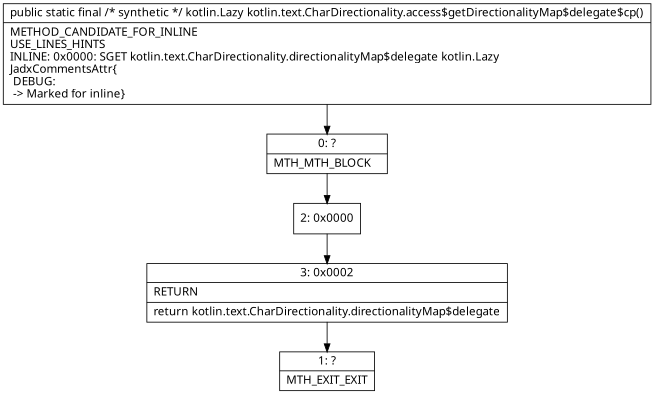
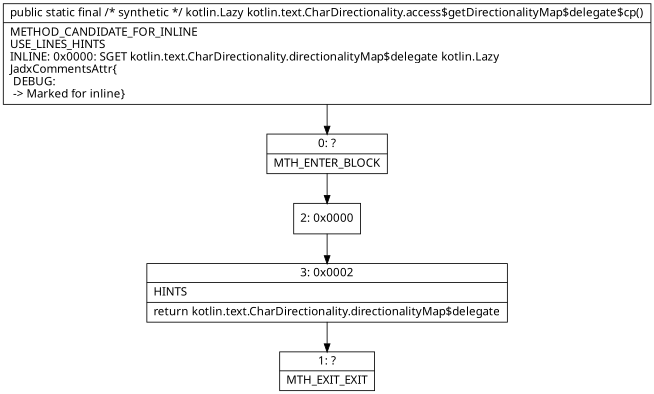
node "0: ?": text "MTH_MTH_BLOCK" -> "MTH_ENTER_BLOCK"
node "3: 0x0002": text "RETURN" -> "HINTS"
